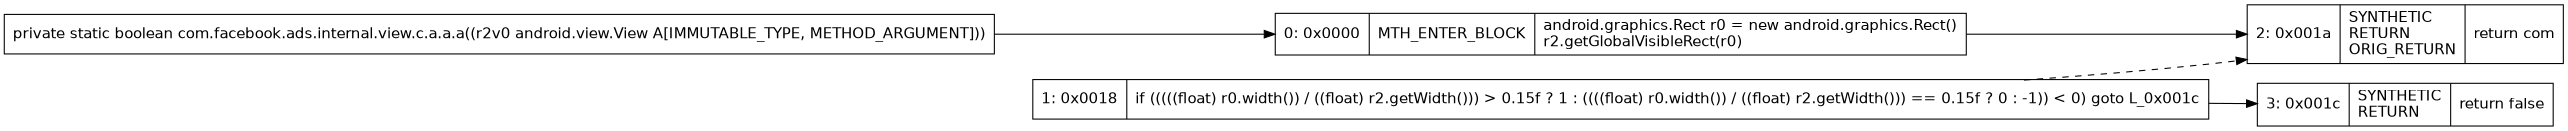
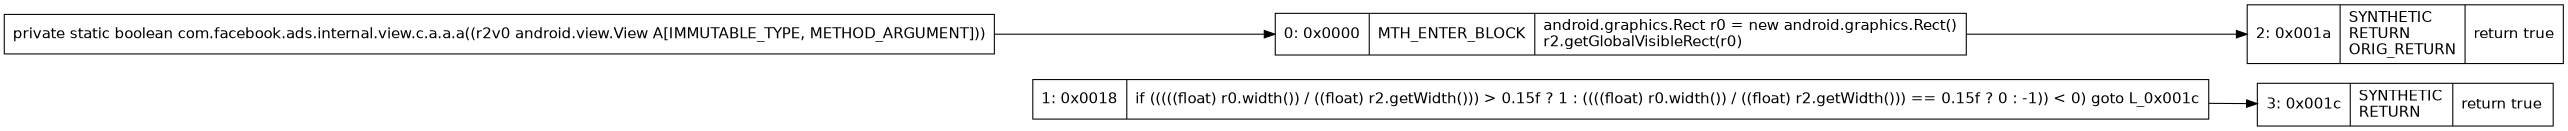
node "2: 0x001a": text "return com" -> "return true"
edge "1: 0x0018" -> "2: 0x001a": removed
node "3: 0x001c": text "return false" -> "return true"
